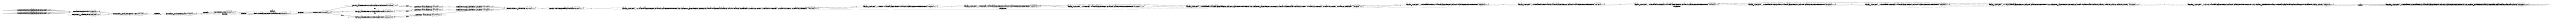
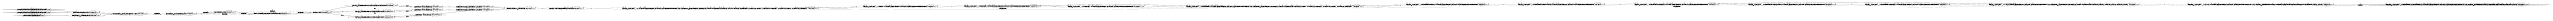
node "symlink_outsideWorkspace_areNotAllowed['0', '0', '1']": added
